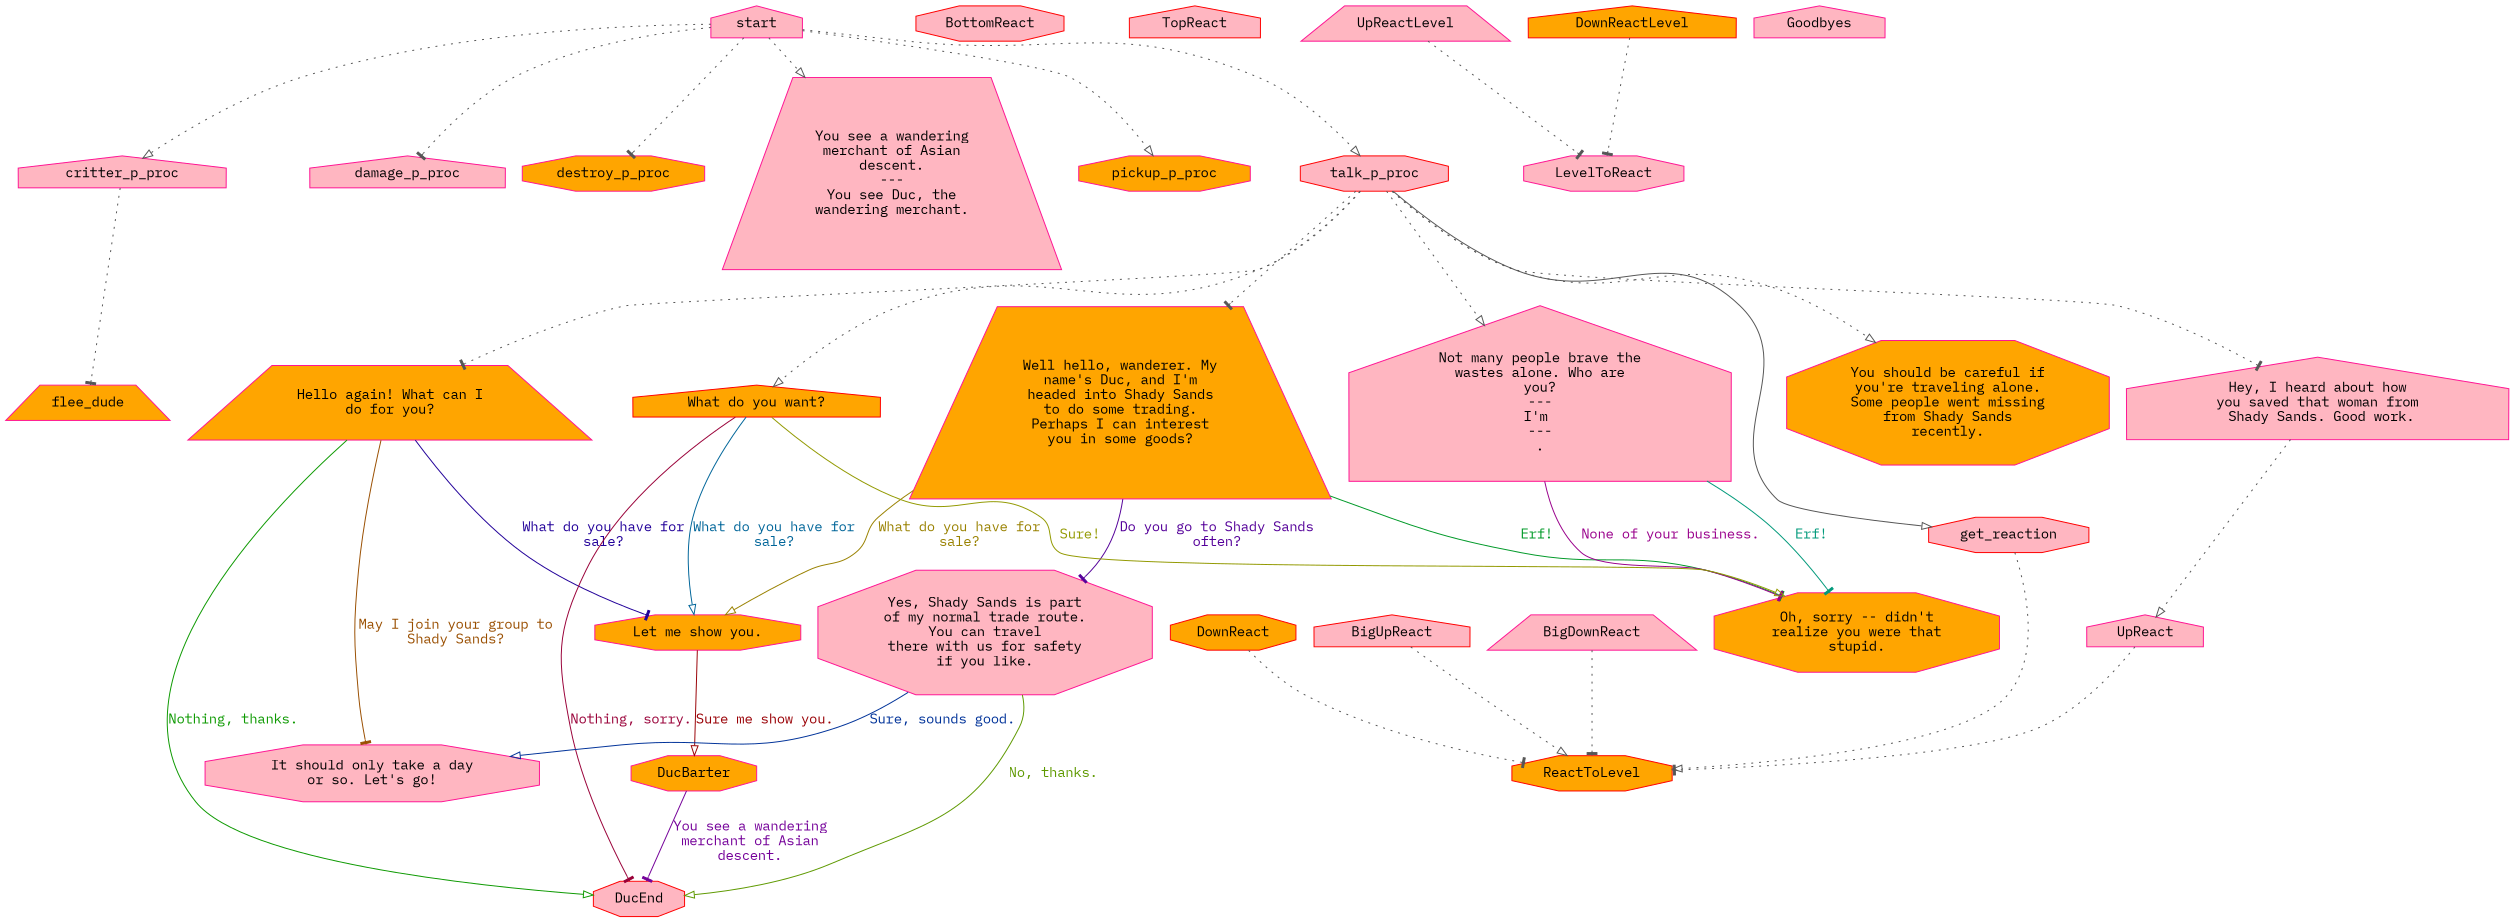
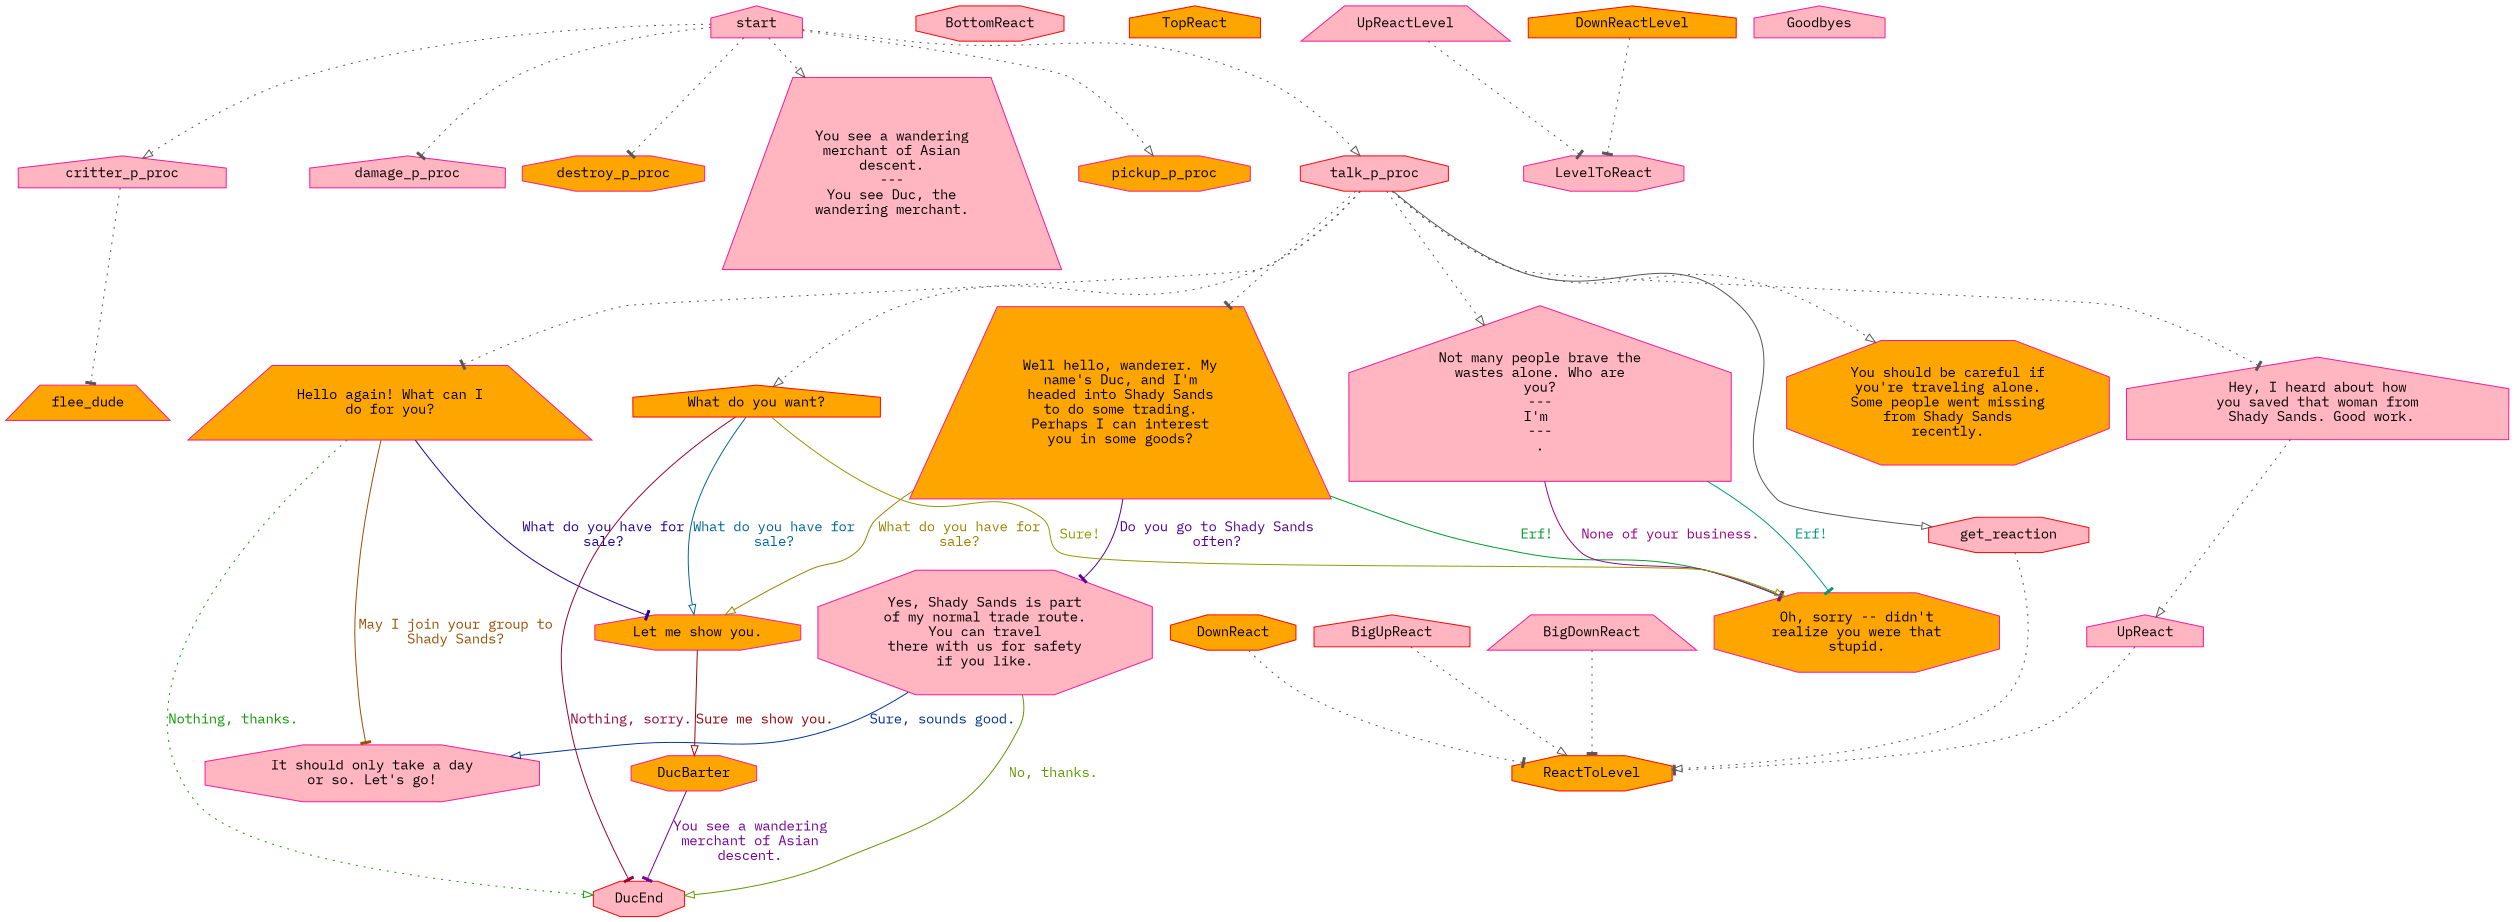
node "TopReact": fillcolor lightpink -> orange
edge "Hello again! What can I do for you?" -> "DucEnd": style solid -> dotted
